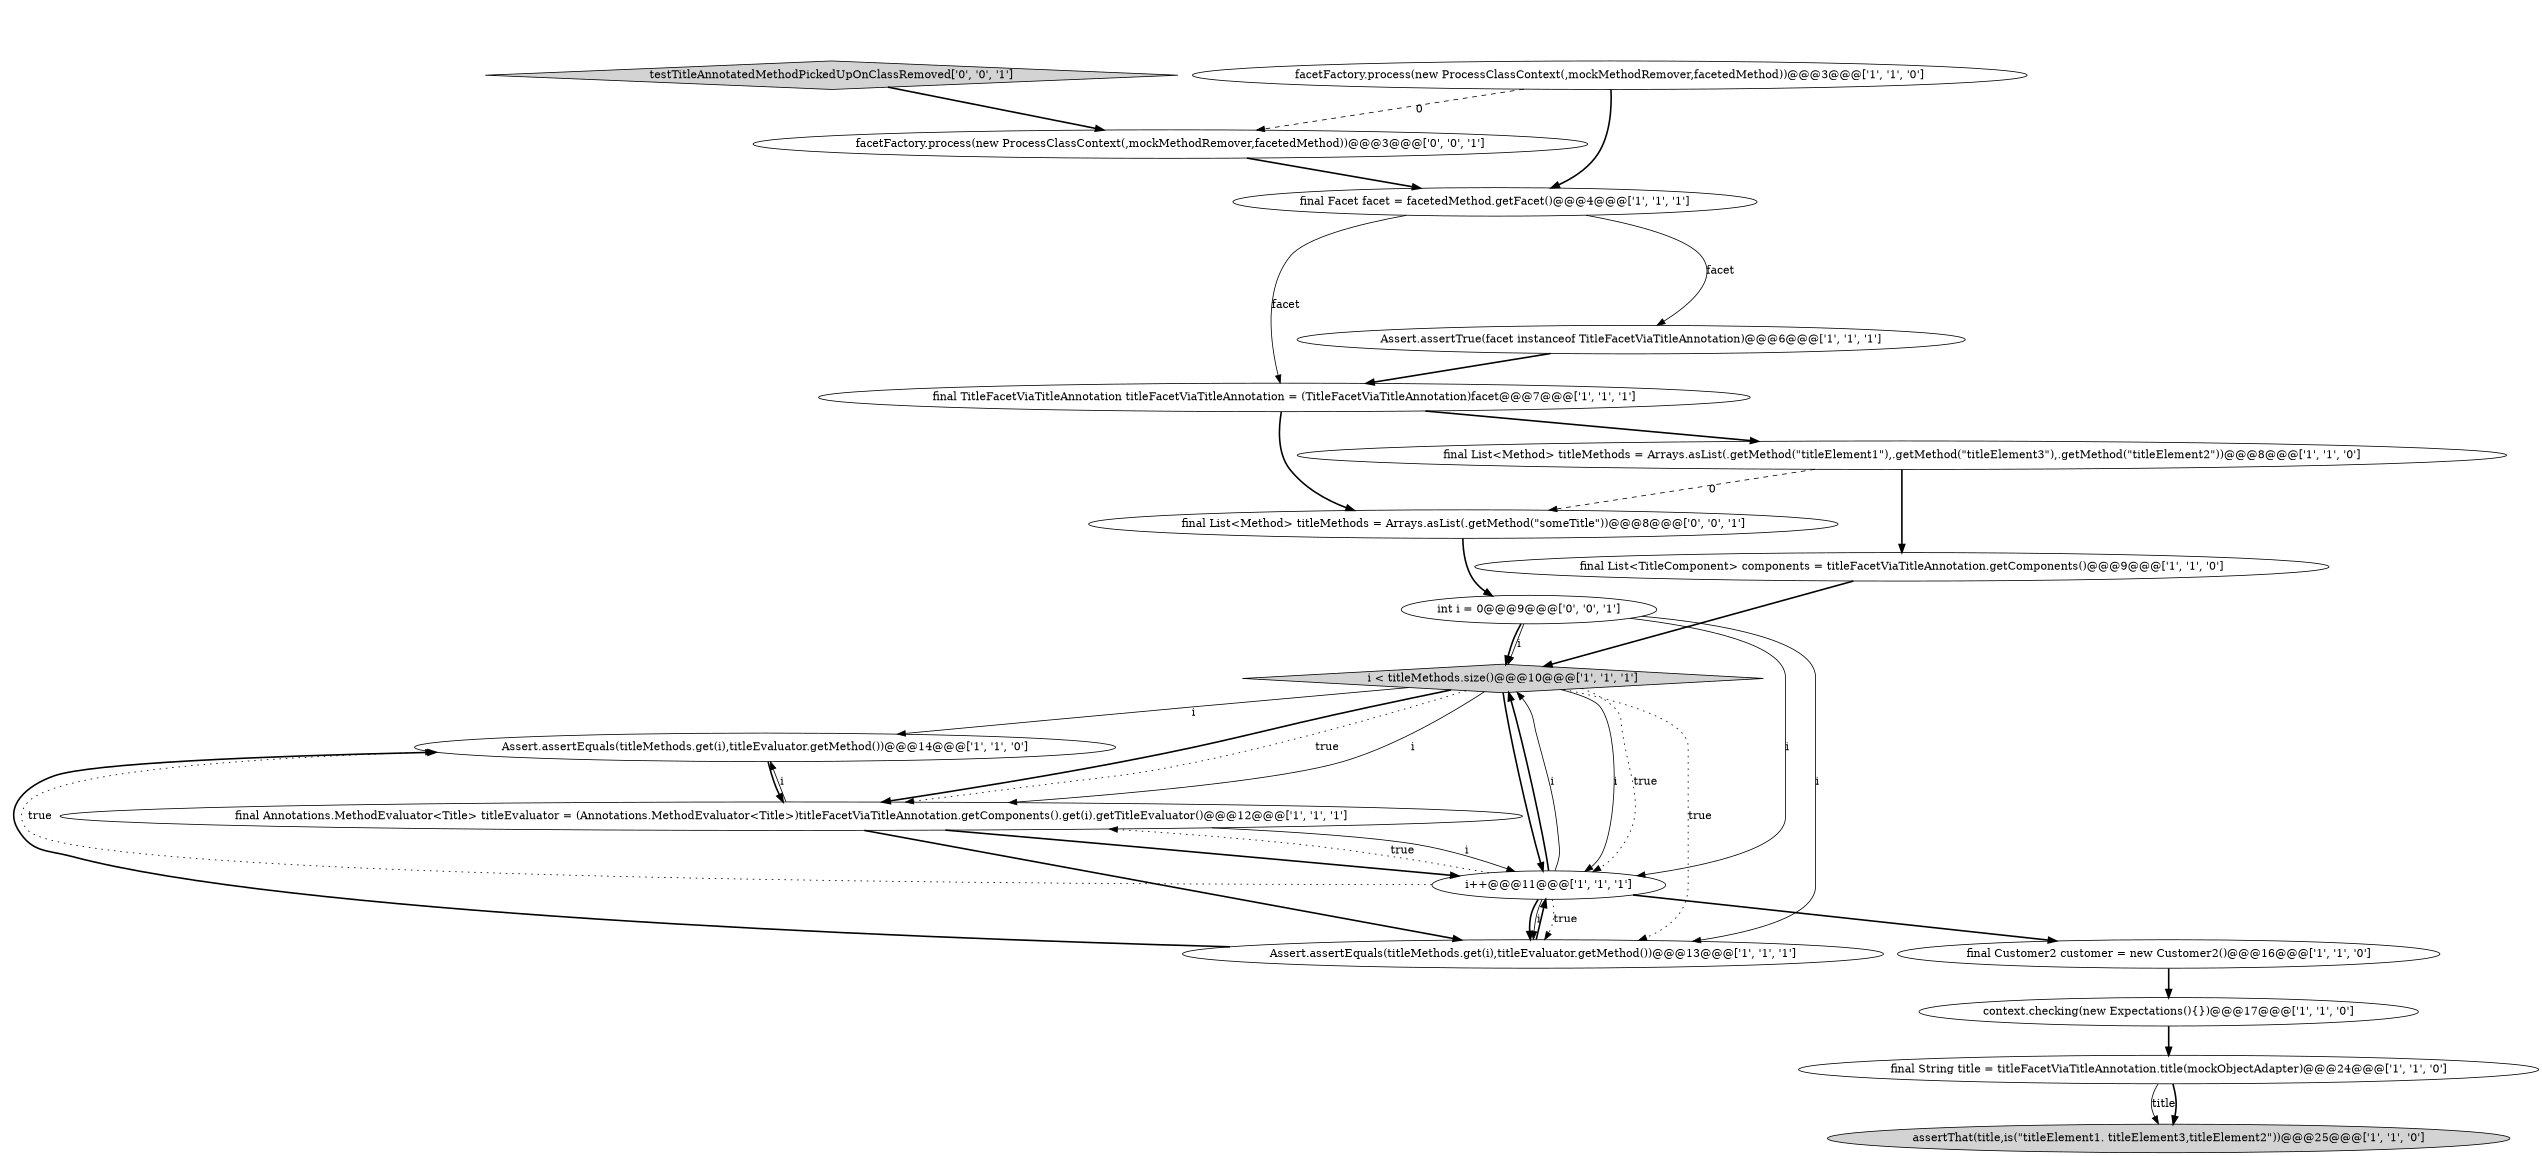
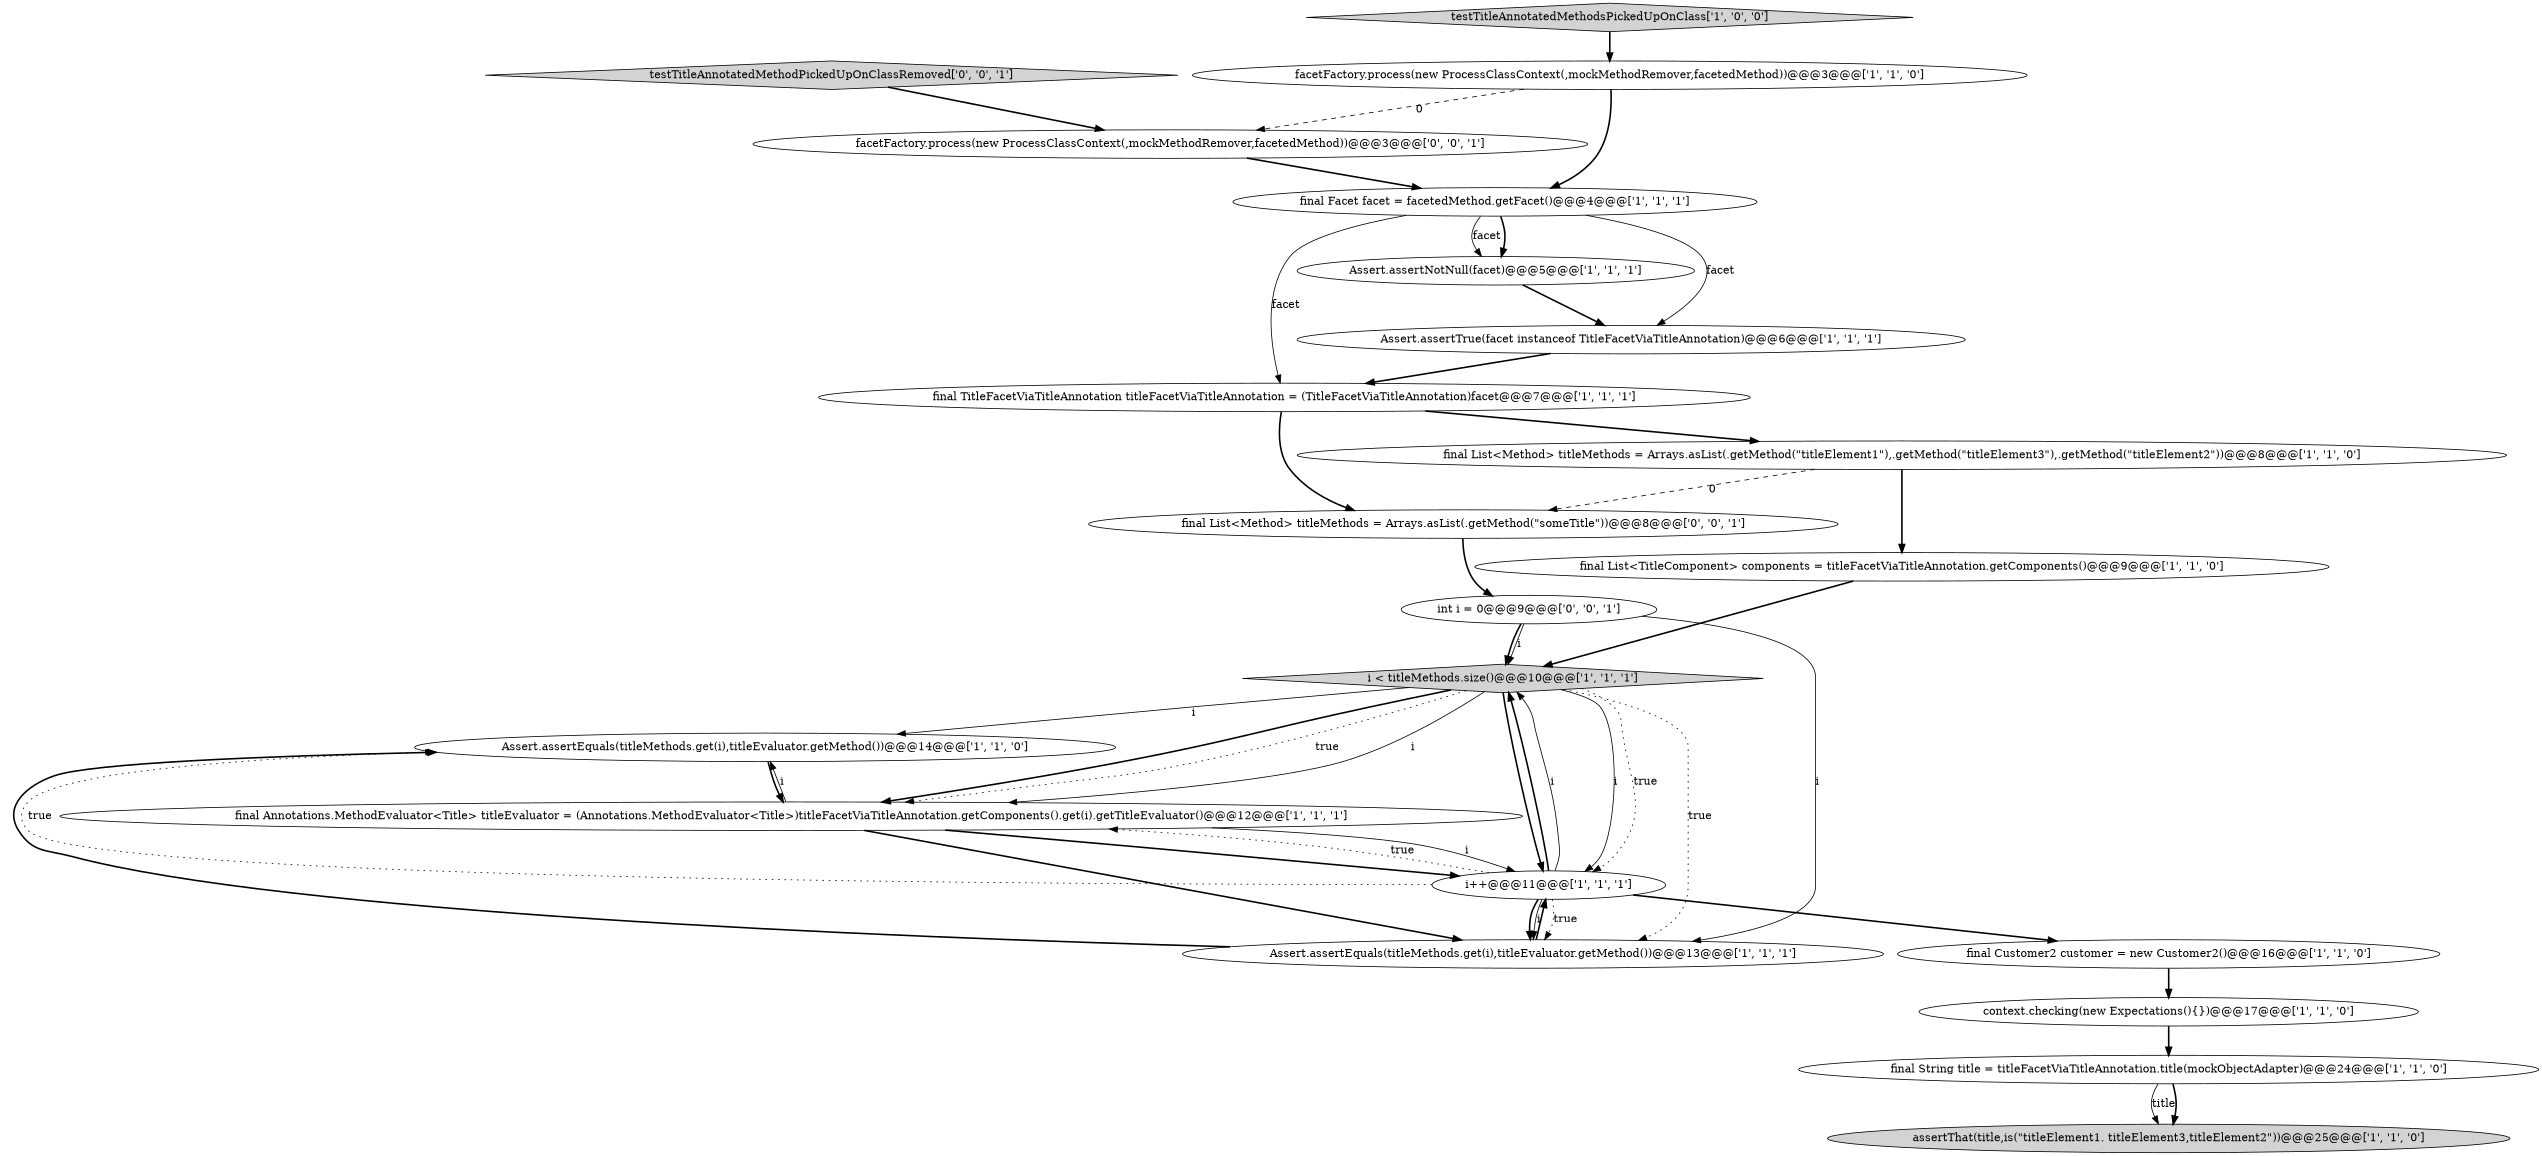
node "testTitleAnnotatedMethodsPickedUpOnClass['1', '0', '0']": added
node "Assert.assertNotNull(facet)@@@5@@@['1', '1', '1']": added
edge "int i = 0@@@9@@@['0', '0', '1']" -> "i++@@@11@@@['1', '1', '1']": removed, label "i"
